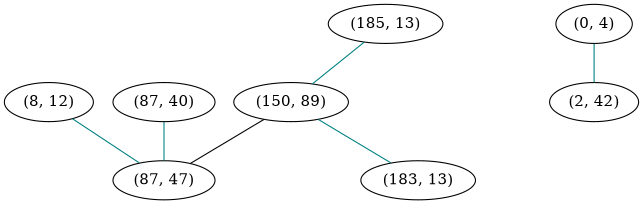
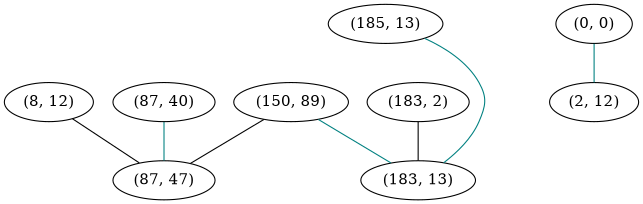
node "(0, 4)": label "(0, 4)" -> "(0, 0)"
edge "(185, 13)" -- "(150, 89)": now "(185, 13)" -- "(183, 13)"
node "(183, 2)": added
node "(2, 42)": label "(2, 42)" -> "(2, 12)"
edge "(8, 12)" -- "(87, 47)": color teal -> black
